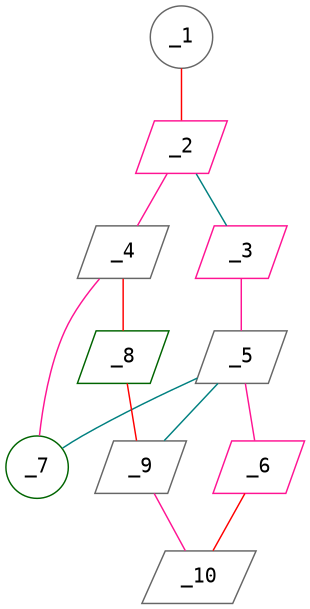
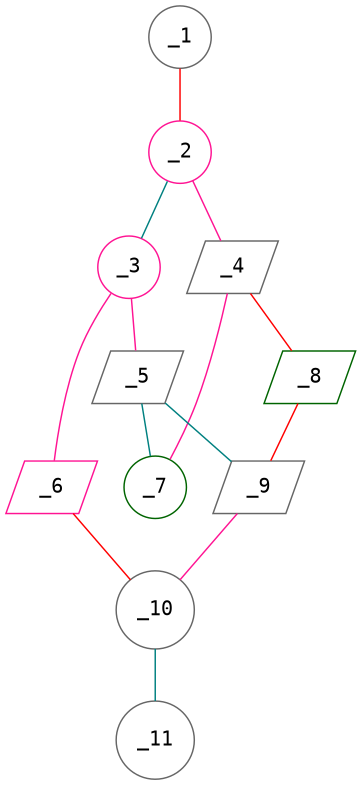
node "_2": shape parallelogram -> circle
node "_3": shape parallelogram -> circle
edge "_5" -- "_6": now "_3" -- "_6"
node "_10": shape parallelogram -> circle
node "_11": added
